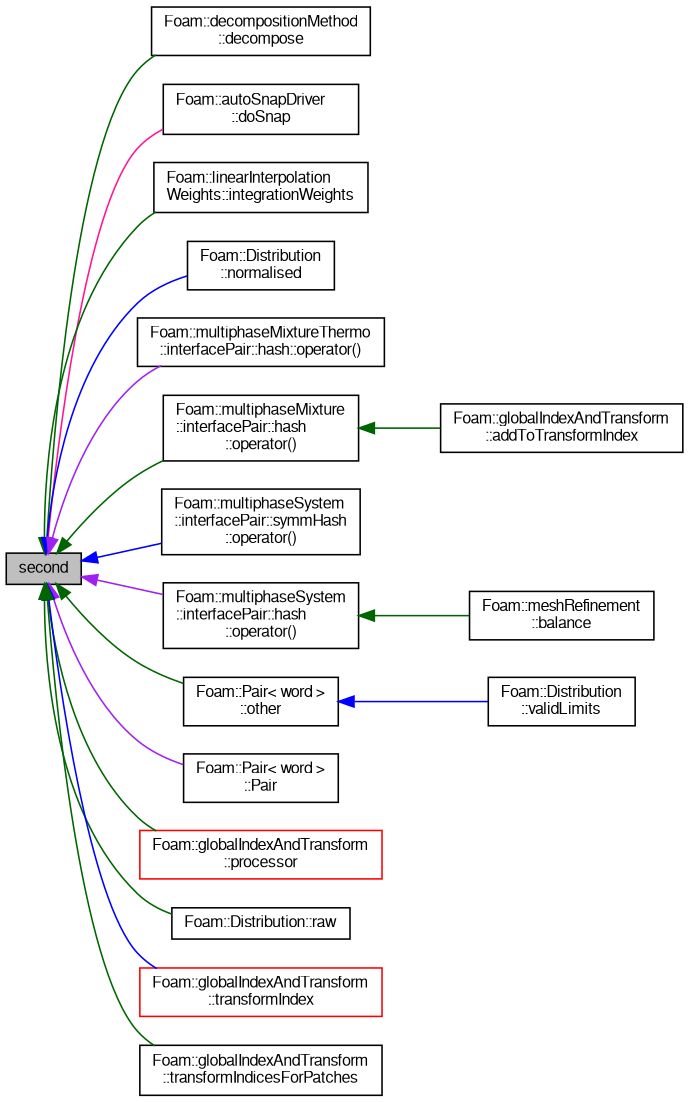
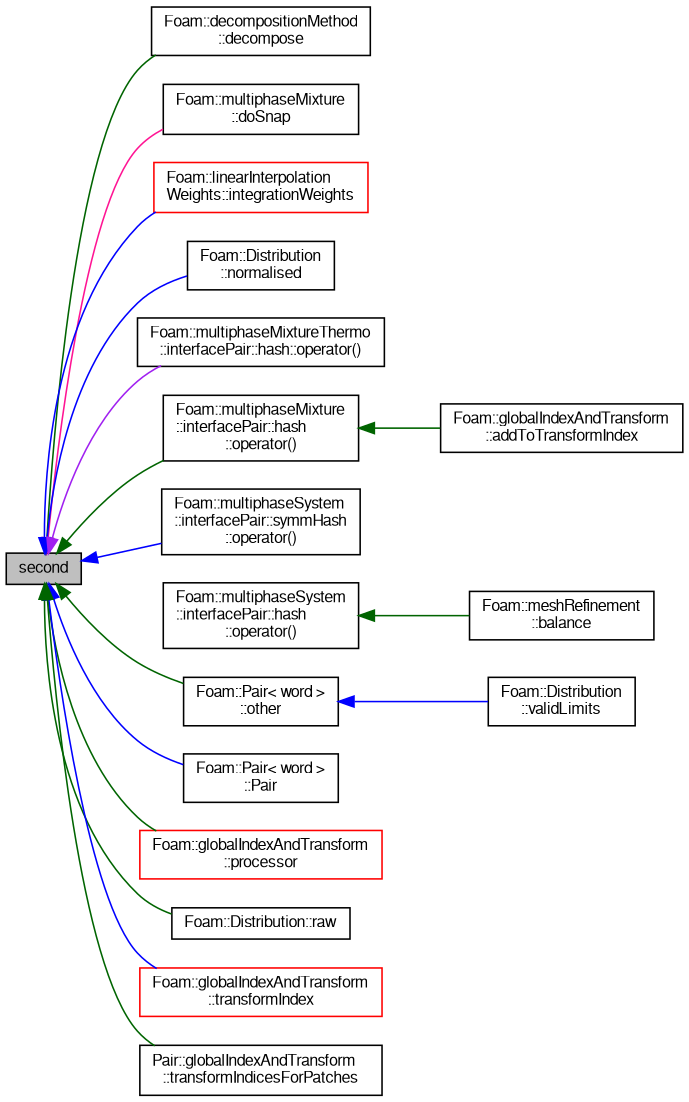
node "Foam::autoSnapDriver ::doSnap": label "Foam::autoSnapDriver ::doSnap" -> "Foam::multiphaseMixture ::doSnap"
node "Foam::linearInterpolation Weights::integrationWeights": color black -> red
edge "Foam::linearInterpolation Weights::integrationWeights" -> "second": color darkgreen -> blue
edge "Foam::multiphaseSystem ::interfacePair::hash ::operator()" -> "second": removed
edge "Foam::Pair< word > ::Pair" -> "second": color purple -> blue
node "Foam::globalIndexAndTransform ::transformIndicesForPatches": label "Foam::globalIndexAndTransform ::transformIndicesForPatches" -> "Pair::globalIndexAndTransform ::transformIndicesForPatches"
